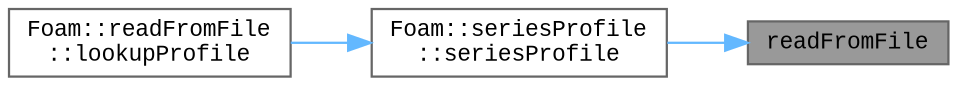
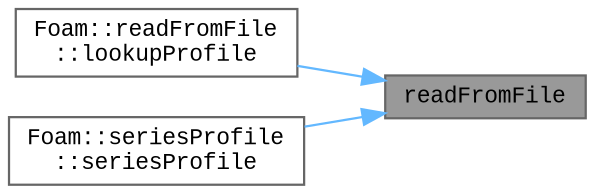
edge "Foam::readFromFile ::lookupProfile" -> "Foam::seriesProfile ::seriesProfile": now "Foam::readFromFile ::lookupProfile" -> "readFromFile"
